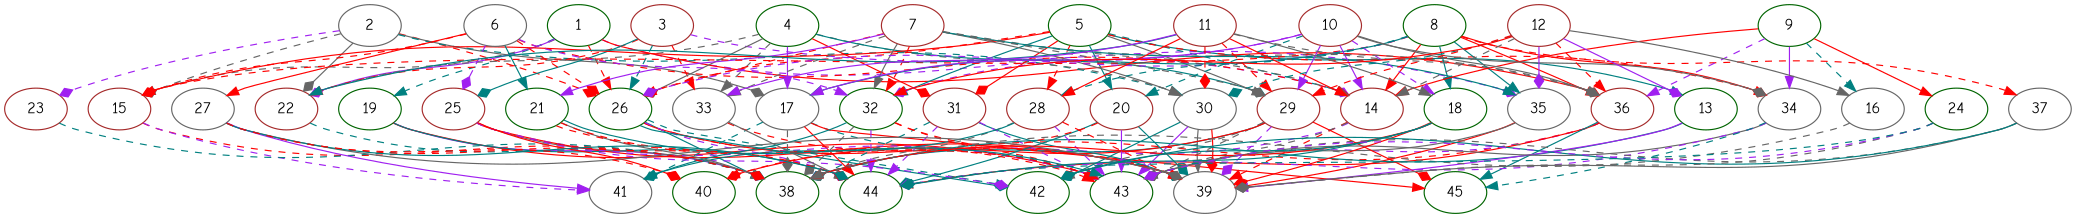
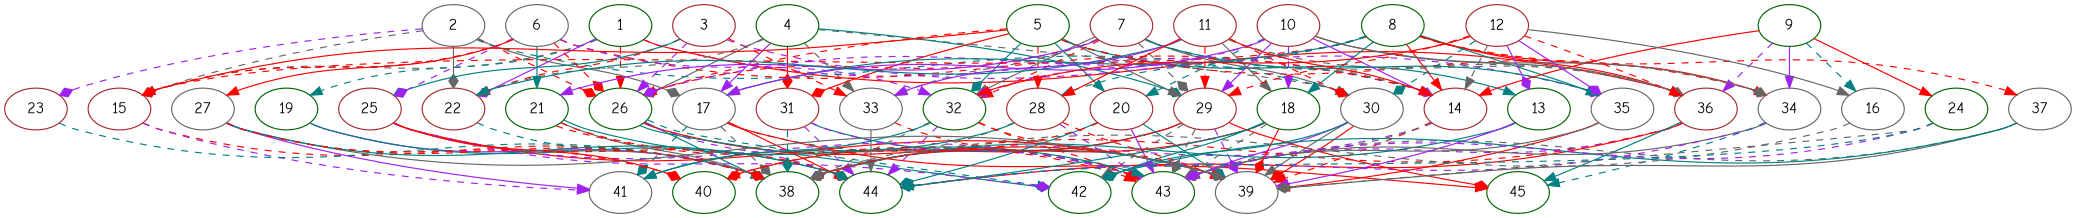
edge "3" -> "26": color teal -> purple
edge "5" -> "32": arrowhead normal -> diamond
edge "19" -> "43": removed
